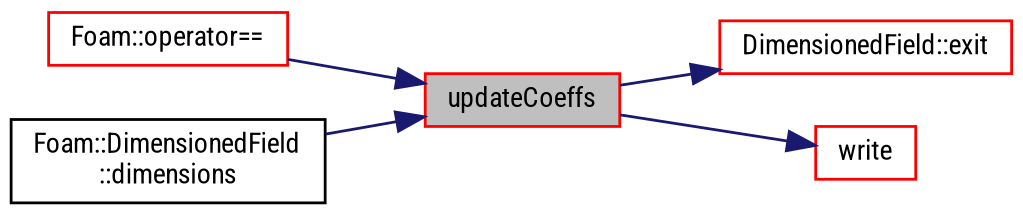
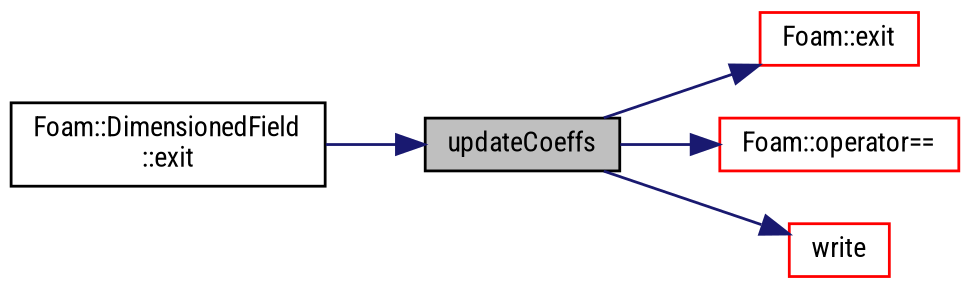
node "DimensionedField::exit": label "DimensionedField::exit" -> "Foam::exit"
edge "Foam::operator==" -> "updateCoeffs": reversed
node "updateCoeffs": color red -> black
node "Foam::DimensionedField ::dimensions": label "Foam::DimensionedField ::dimensions" -> "Foam::DimensionedField ::exit"
